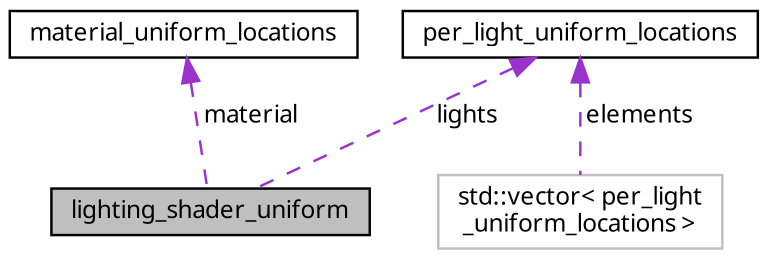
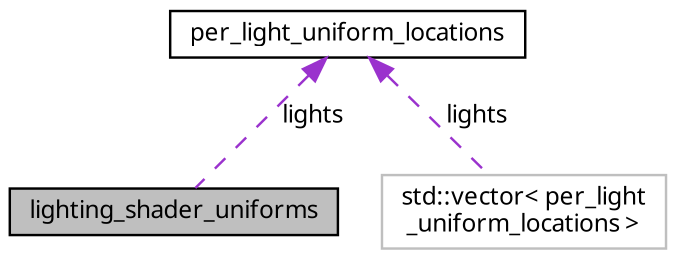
node "material_uniform_locations": removed
edge "std::vector< per_light _uniform_locations >" -> "per_light_uniform_locations": label " elements" -> " lights"
node "lighting_shader_uniform": label "lighting_shader_uniform" -> "lighting_shader_uniforms"
